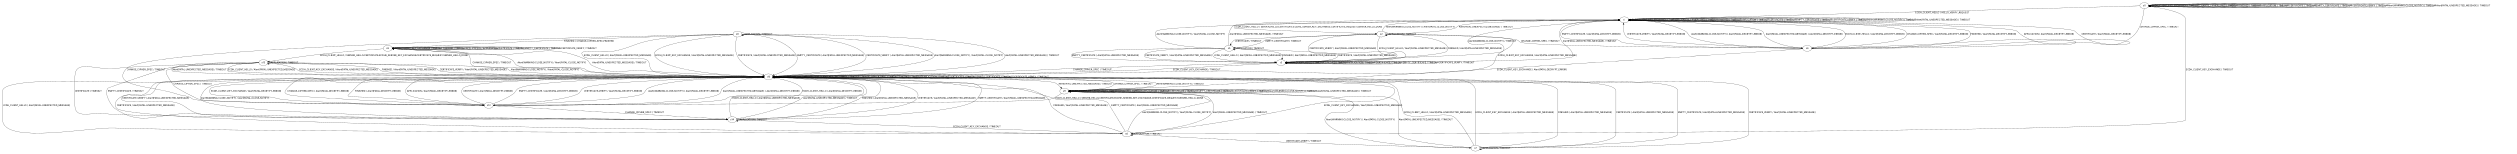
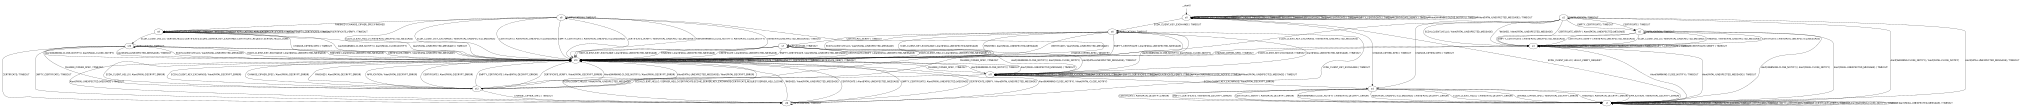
node "__start0": added
edge "s1" -> "s2": removed, label "ECDH_CLIENT_HELLO / SERVER_HELLO,CERTIFICATE,ECDHE_SERVER_KEY_EXCHANGE,CERTIFICATE_REQUEST,SERVER_HELLO_DONE"
edge "s4" -> "s11": reversed
edge "s8" -> "s12": label "CHANGE_CIPHER_SPEC / TIMEOUT" -> "CHANGE_CIPHER_SPEC / DECRYPT"
edge "s6" -> "s12": added, label "CHANGE_CIPHER_SPEC / TIMEOUT"
